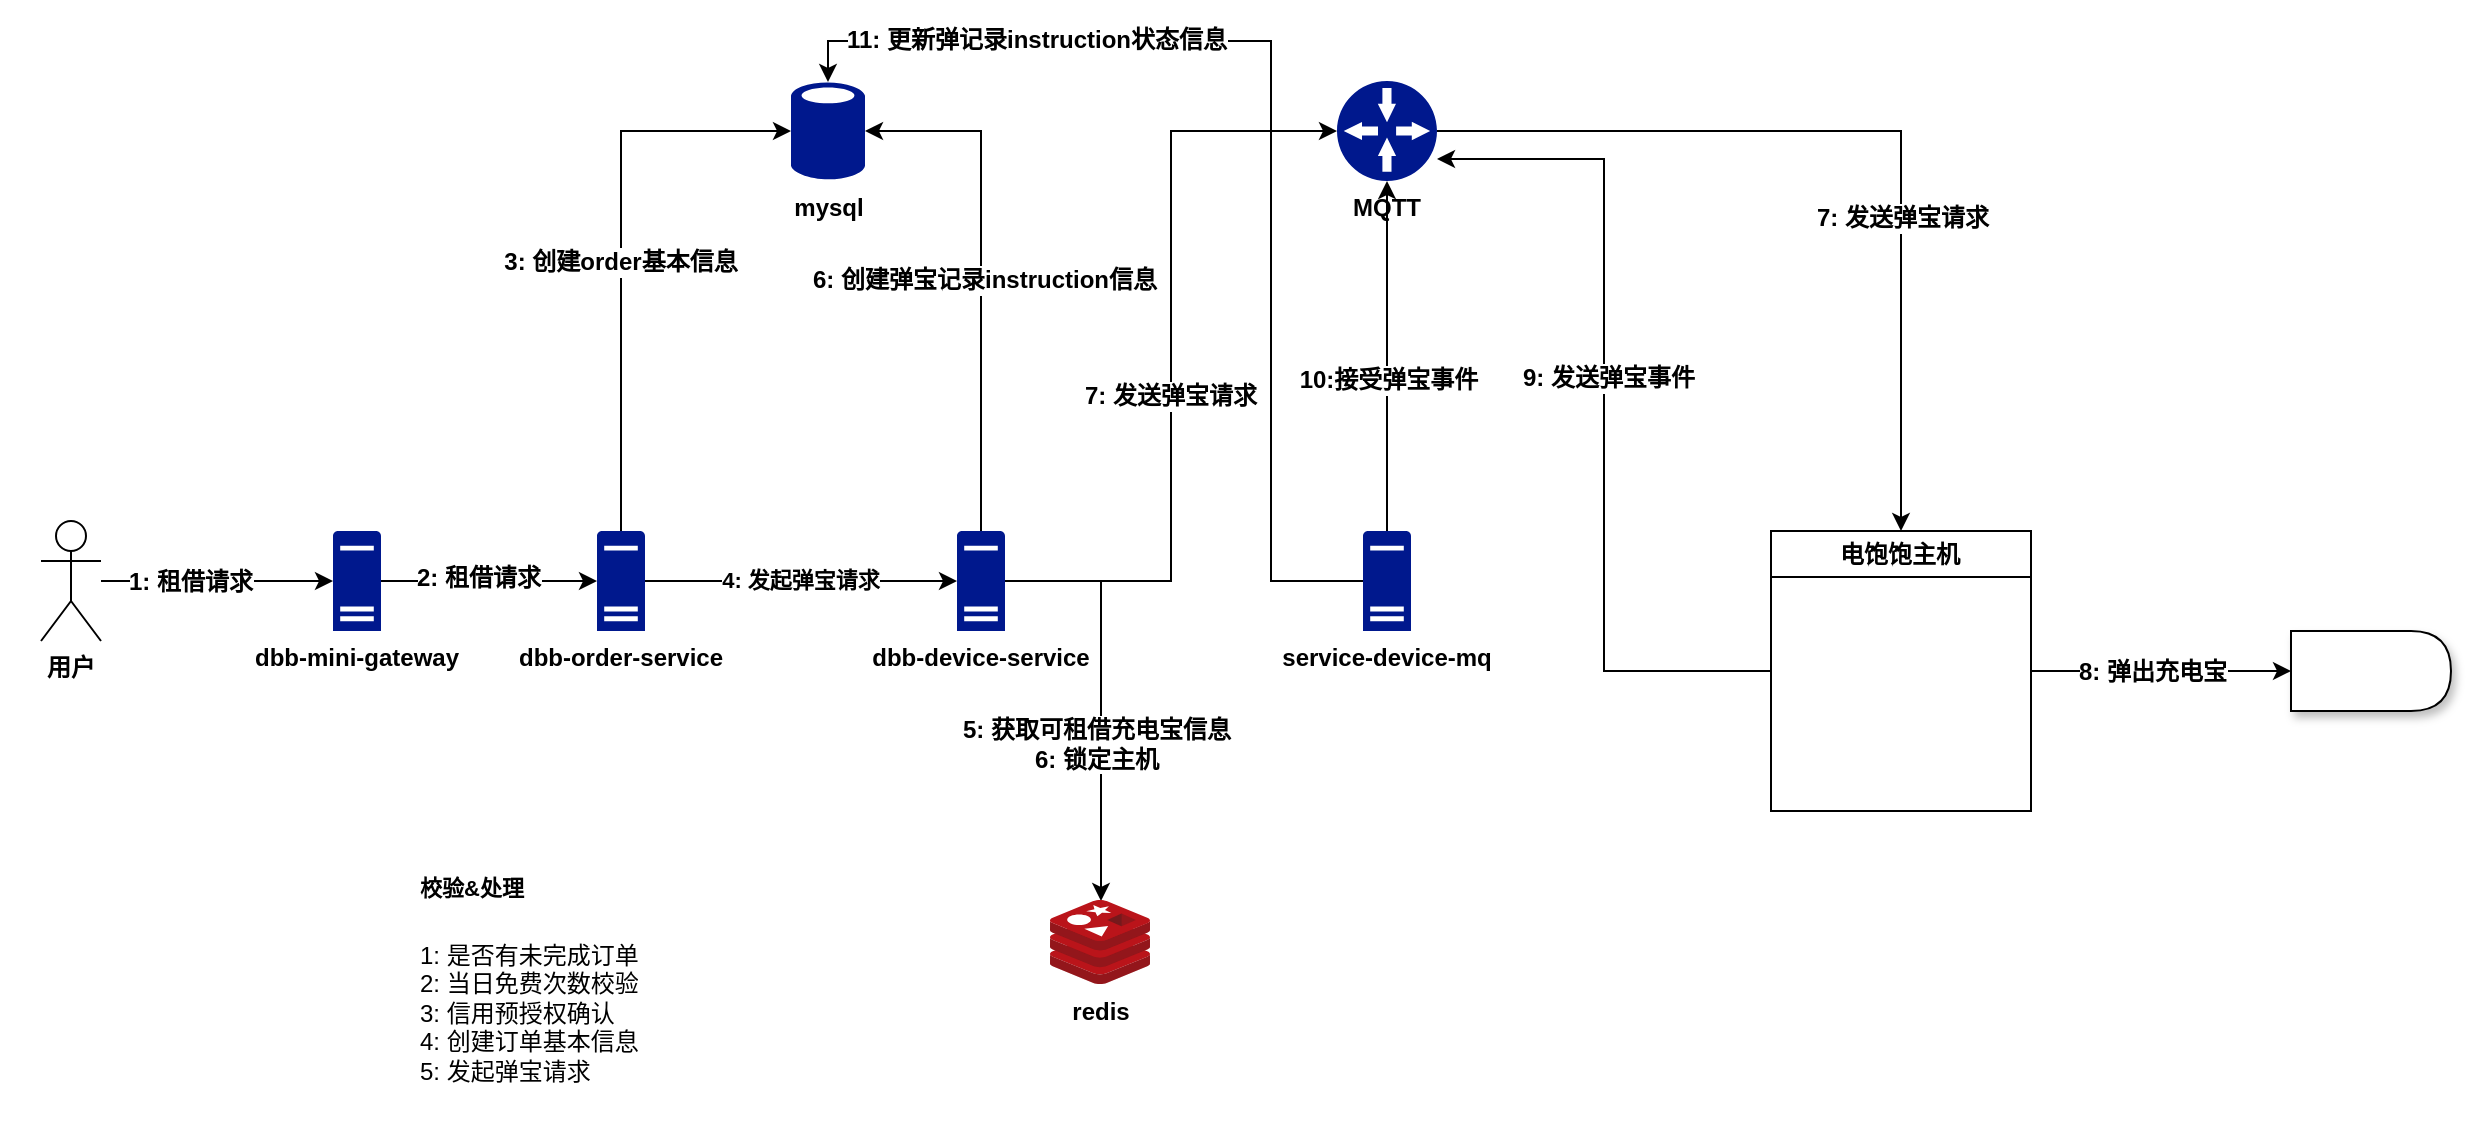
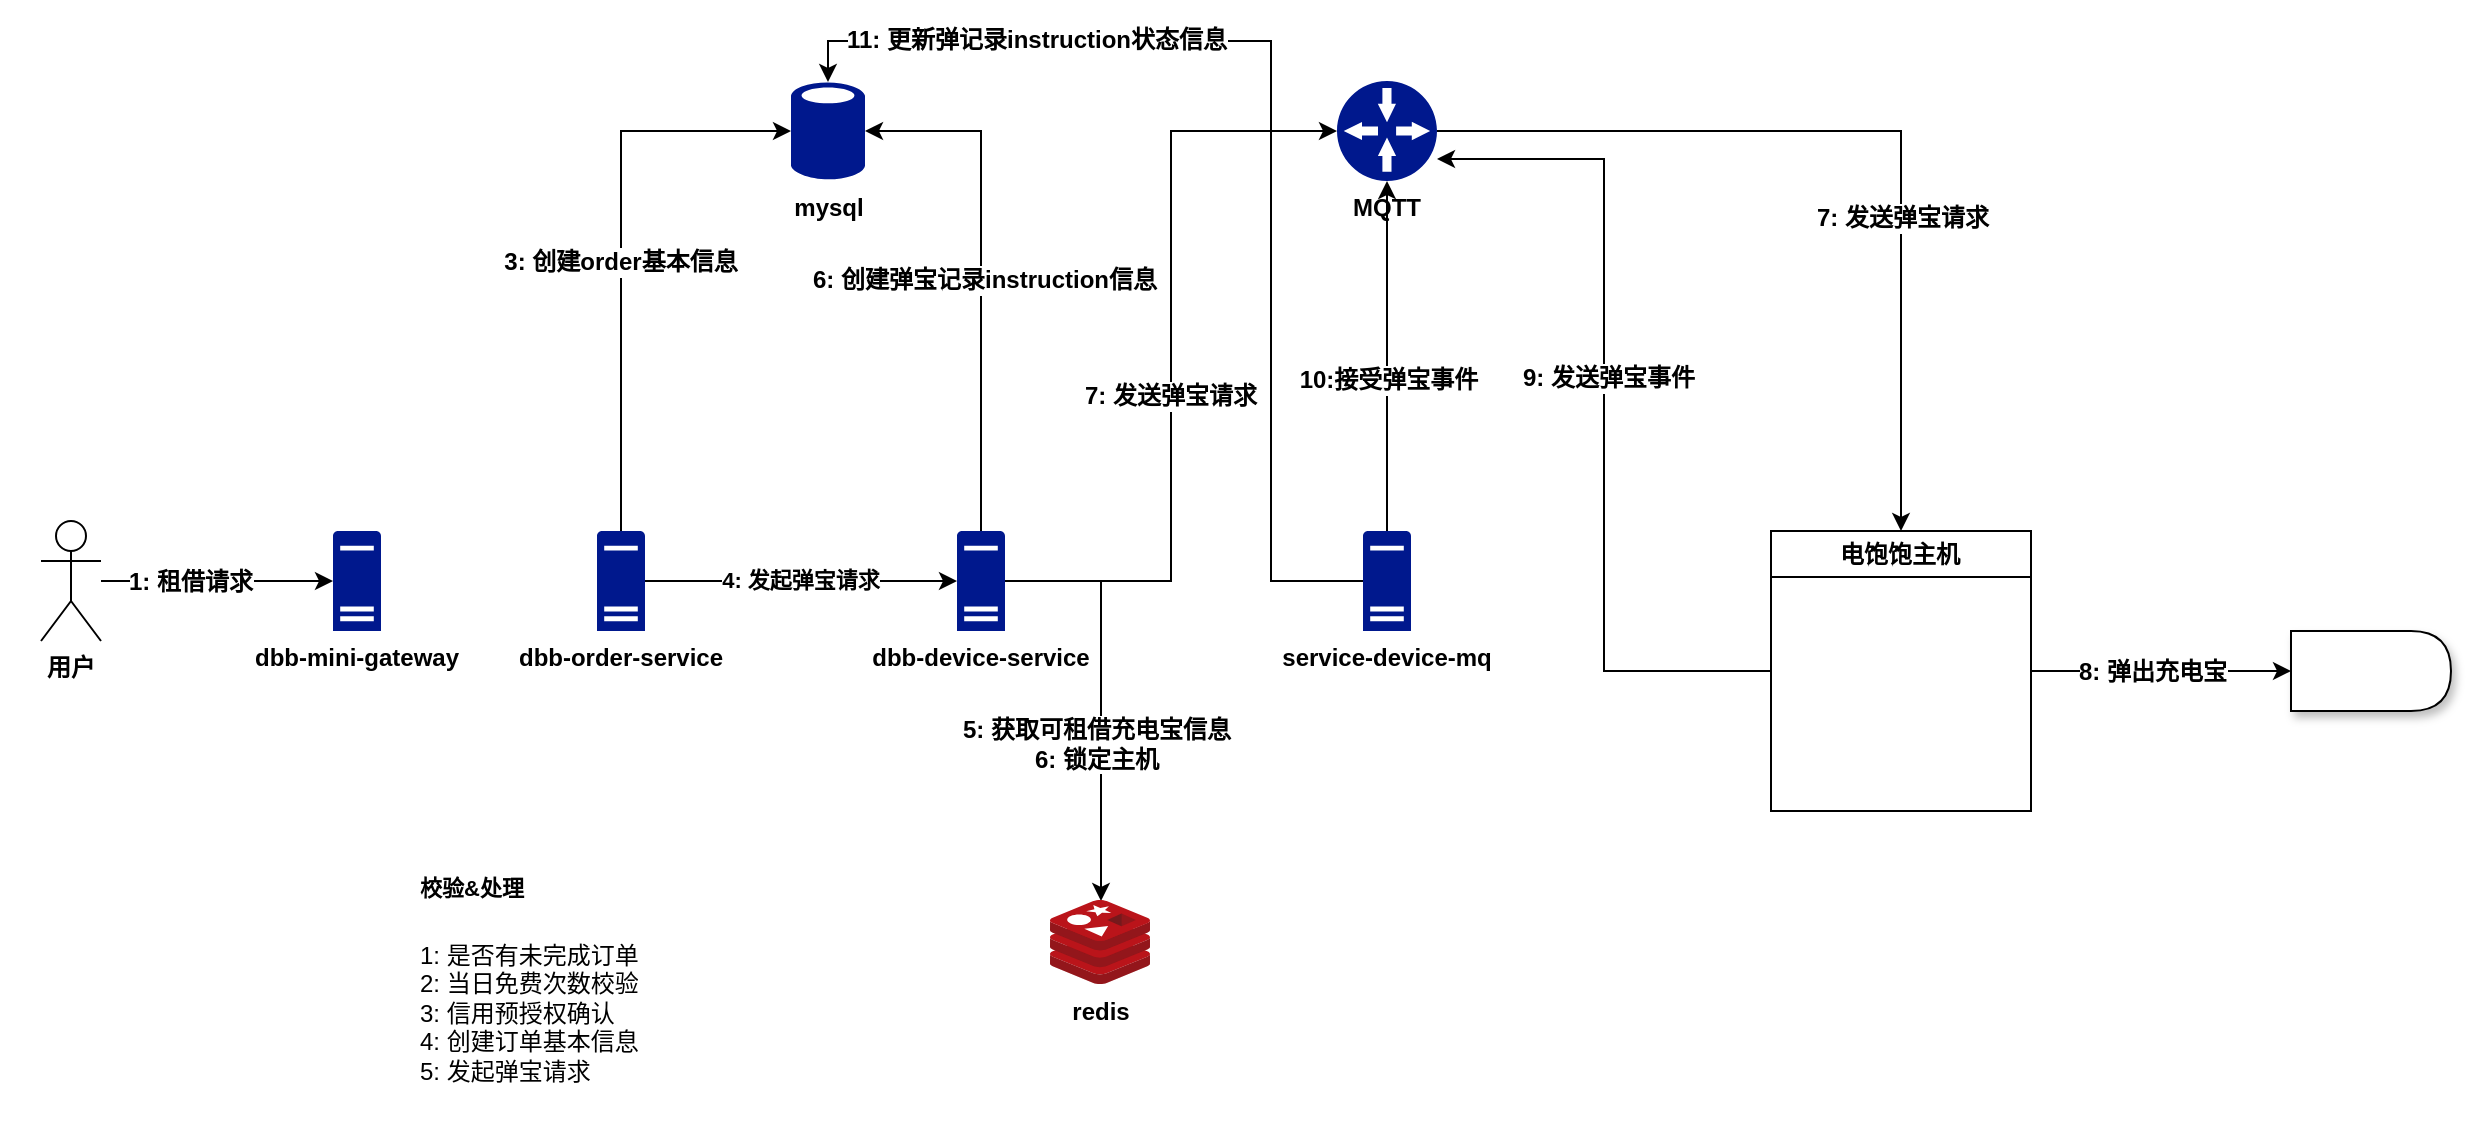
edge "dbb-mini-gateway" -> "dbb-order-service": removed, label "2: 租借请求"
